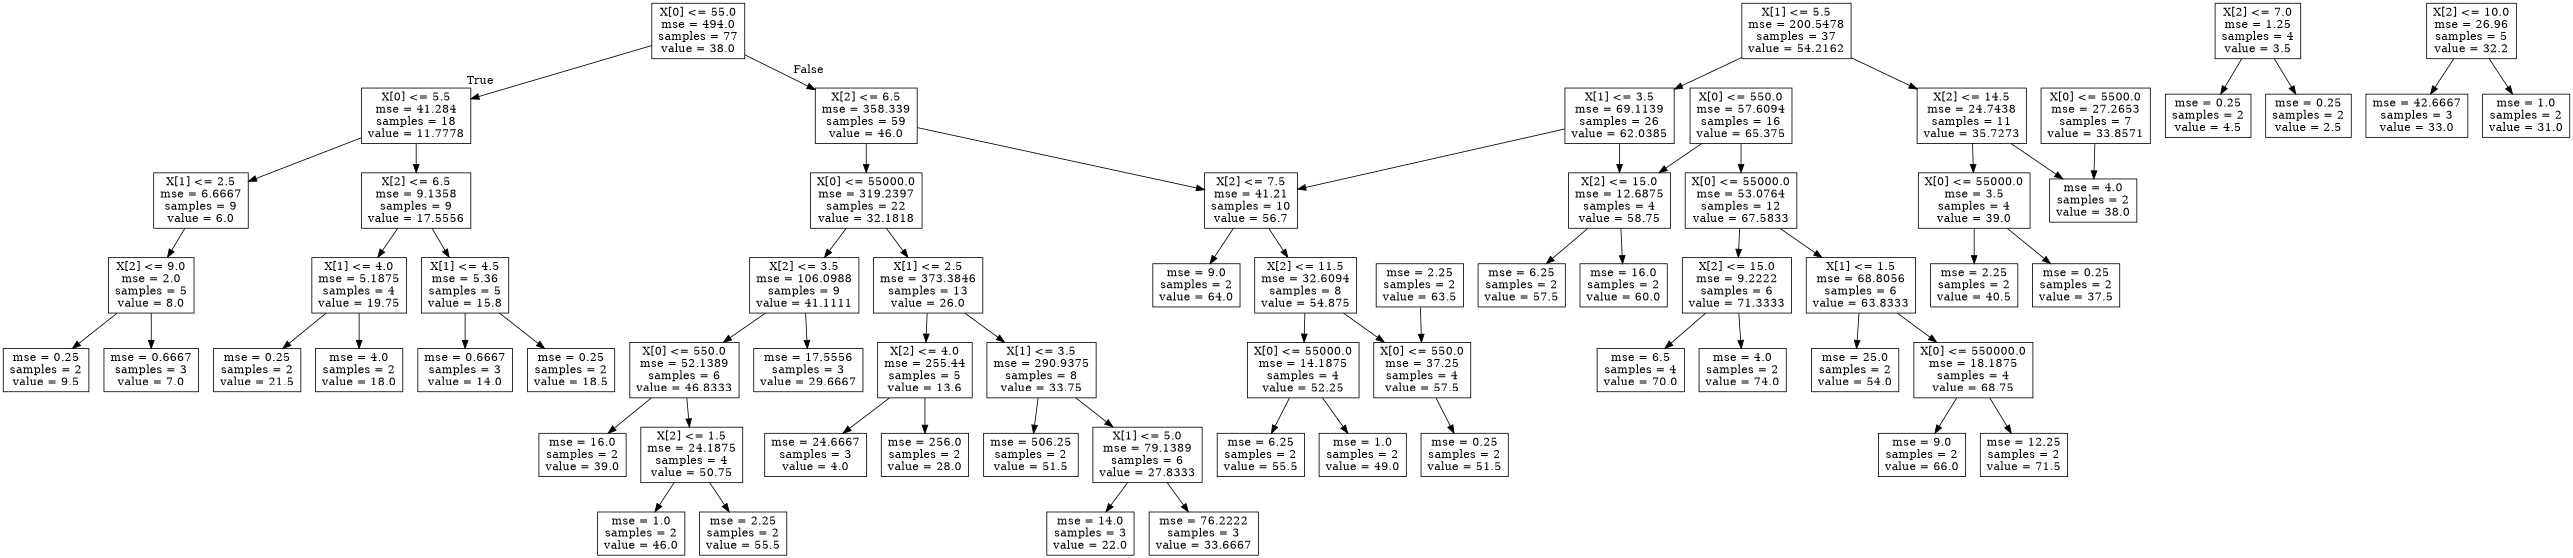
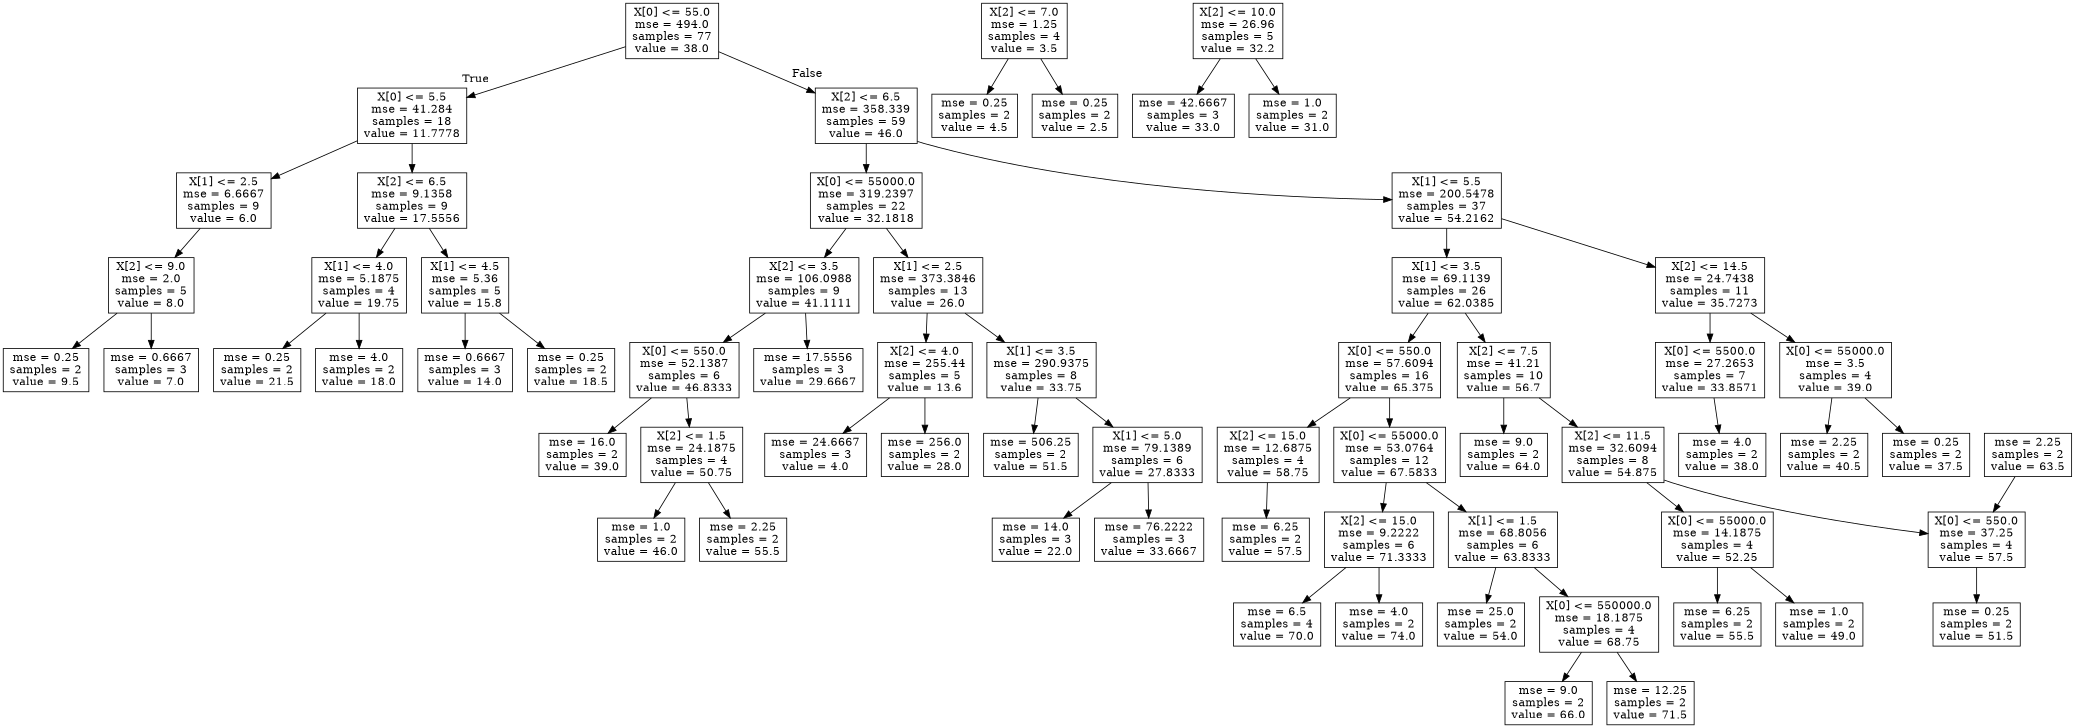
edge "X[1] <= 3.5 mse = 69.1139 samples = 26 value = 62.0385" -> "X[2] <= 15.0 mse = 12.6875 samples = 4 value = 58.75": now "X[1] <= 3.5 mse = 69.1139 samples = 26 value = 62.0385" -> "X[0] <= 550.0 mse = 57.6094 samples = 16 value = 65.375"
edge "X[2] <= 6.5 mse = 358.339 samples = 59 value = 46.0" -> "X[2] <= 7.5 mse = 41.21 samples = 10 value = 56.7": now "X[2] <= 6.5 mse = 358.339 samples = 59 value = 46.0" -> "X[1] <= 5.5 mse = 200.5478 samples = 37 value = 54.2162"
edge "X[2] <= 14.5 mse = 24.7438 samples = 11 value = 35.7273" -> "mse = 4.0 samples = 2 value = 38.0": now "X[2] <= 14.5 mse = 24.7438 samples = 11 value = 35.7273" -> "X[0] <= 5500.0 mse = 27.2653 samples = 7 value = 33.8571"
node "mse = 16.0 samples = 2 value = 60.0": removed
node "X[0] <= 550.0 mse = 52.1389 samples = 6 value = 46.8333": label "X[0] <= 550.0 mse = 52.1389 samples = 6 value = 46.8333" -> "X[0] <= 550.0 mse = 52.1387 samples = 6 value = 46.8333"
